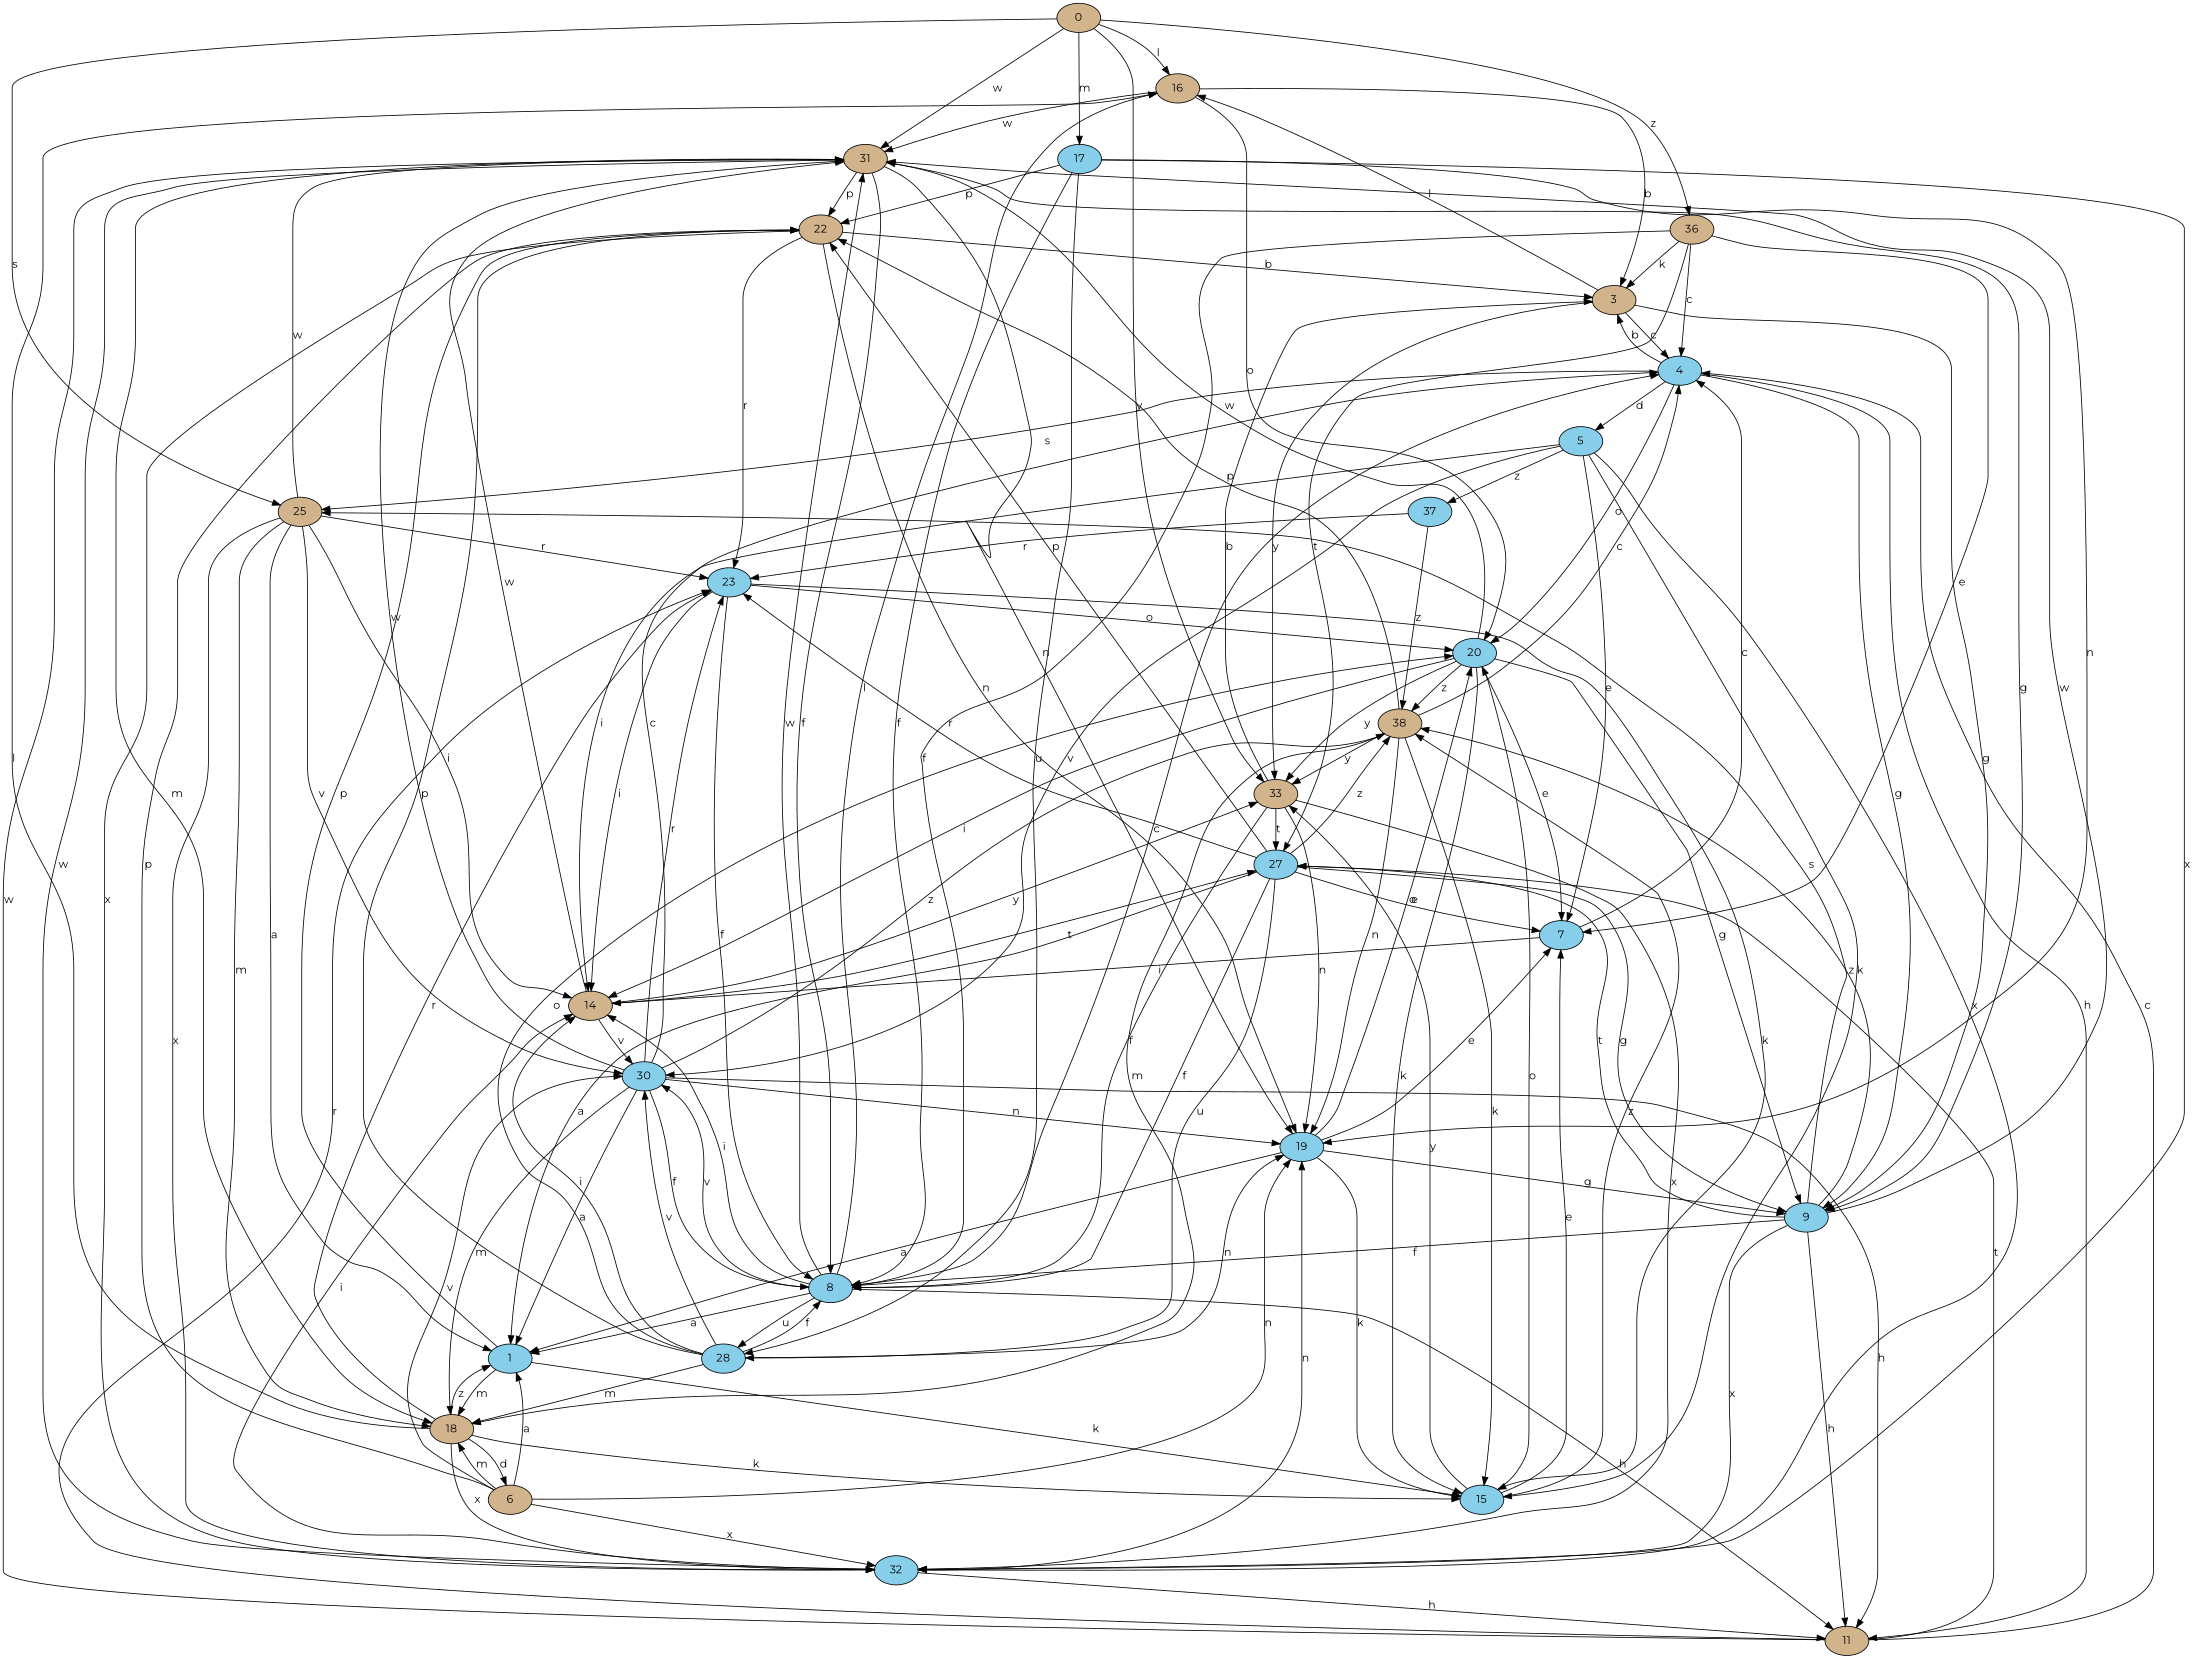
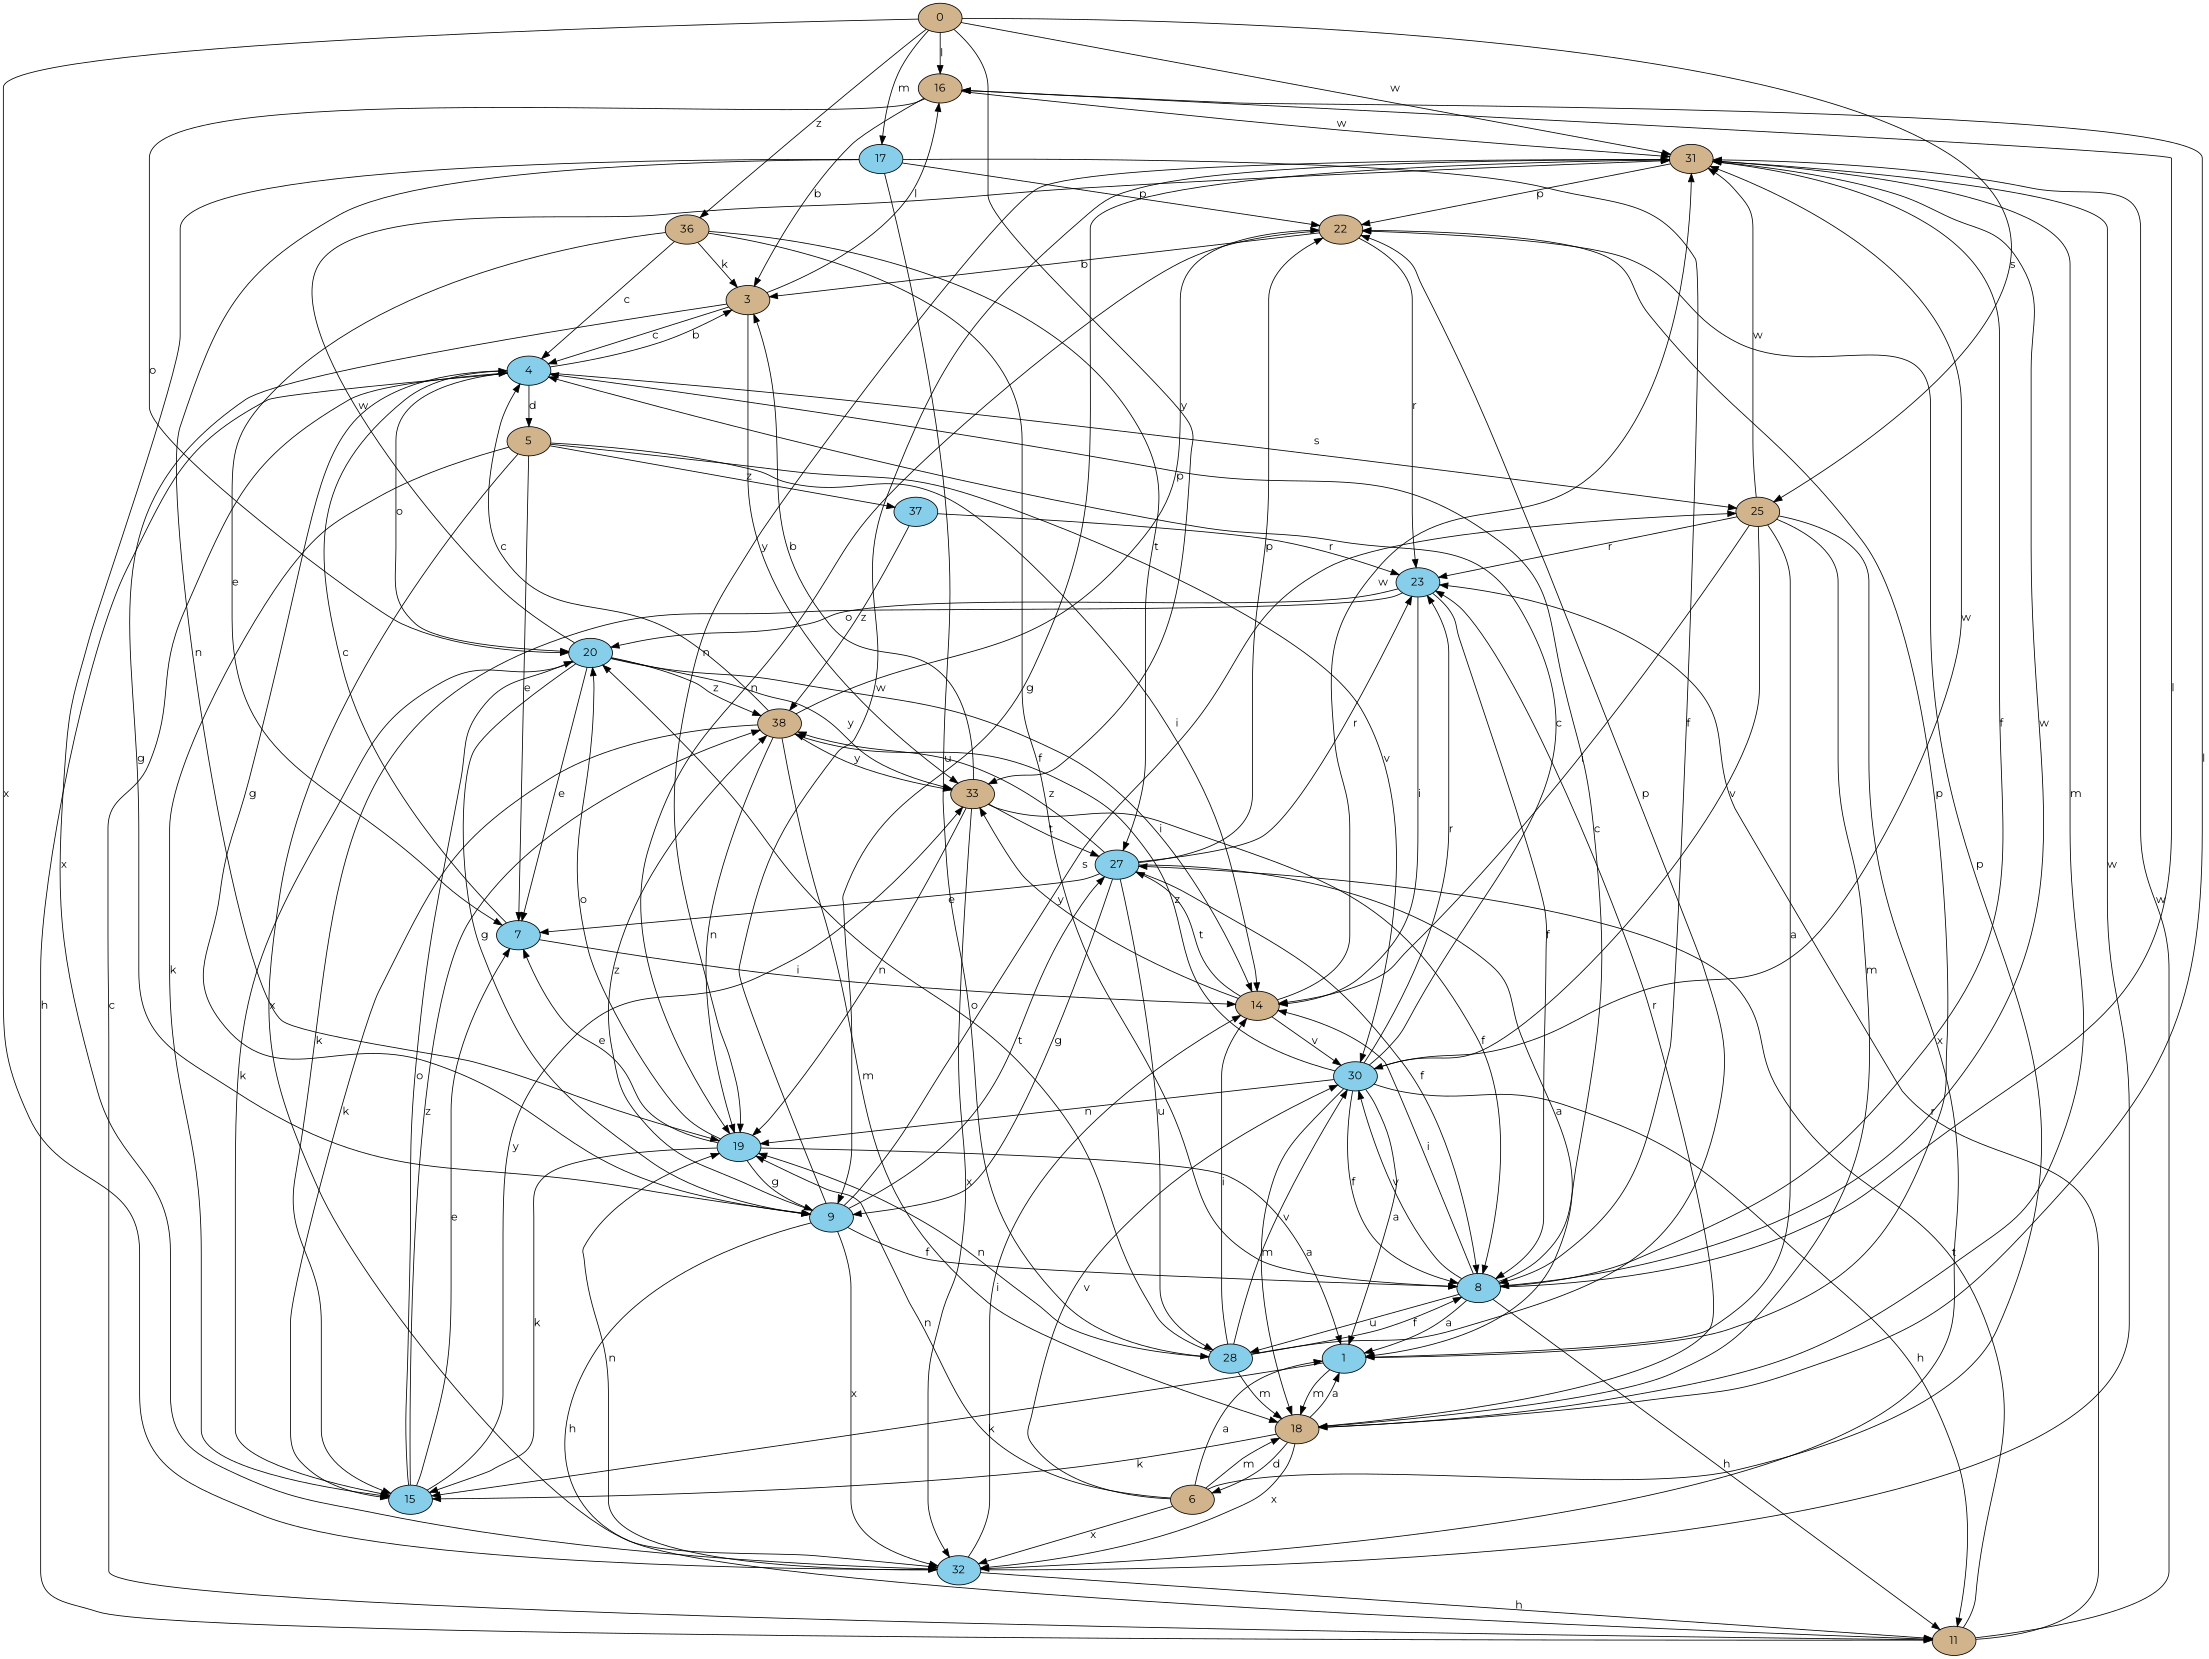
node "5": fillcolor skyblue -> tan
edge "22" -> "32": now "0" -> "32"
edge "18" -> "1": label "z" -> "a"
